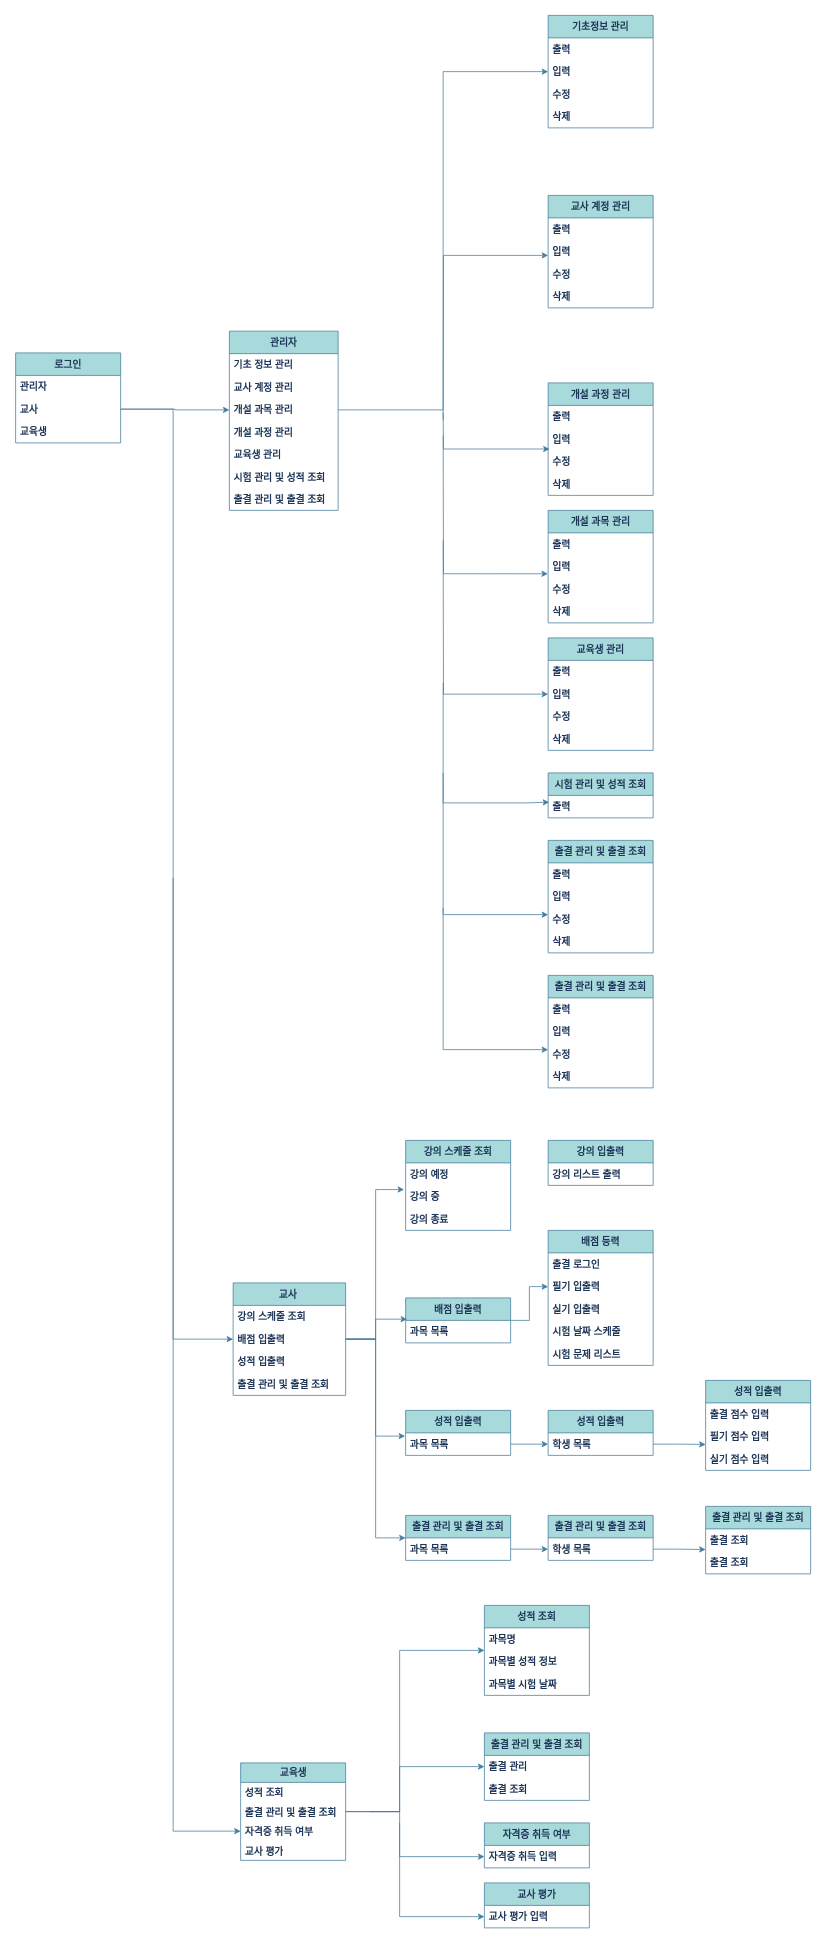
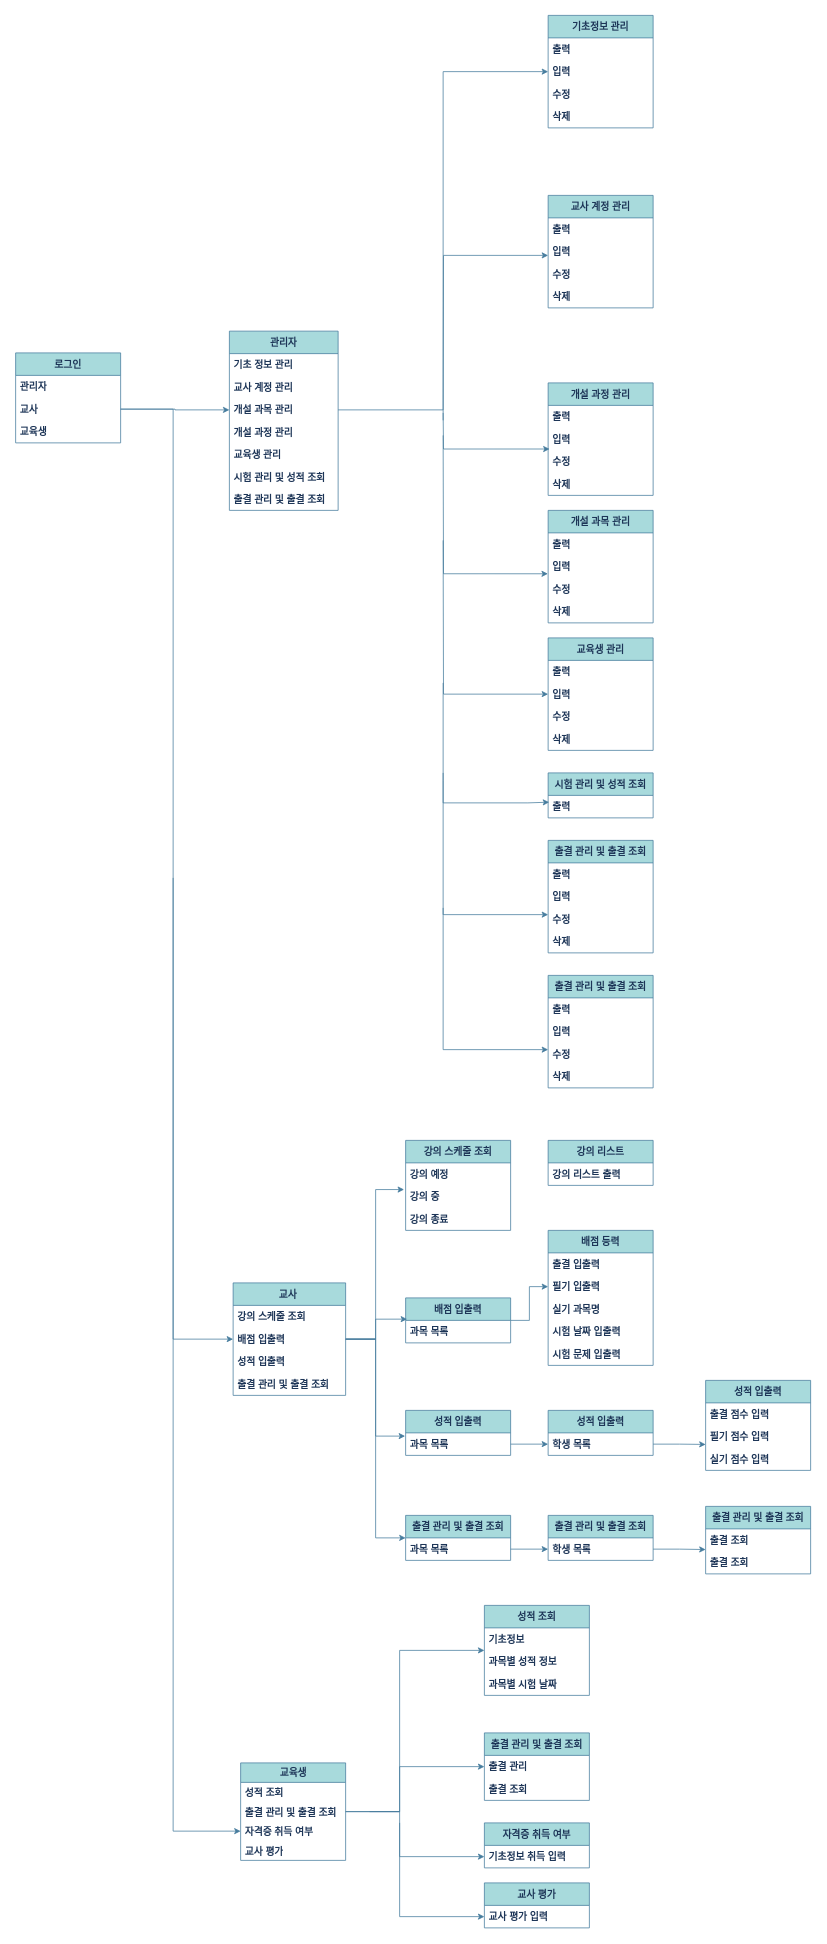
node "강의 입출력": label "강의 입출력" -> "강의 리스트"
node "출결 로그인": label "출결 로그인" -> "출결 입출력"
node "실기 입출력": label "실기 입출력" -> "실기 과목명"
node "시험 날짜 스케줄": label "시험 날짜 스케줄" -> "시험 날짜 입출력"
node "시험 문제 리스트": label "시험 문제 리스트" -> "시험 문제 입출력"
node "과목명": label "과목명" -> "기초정보"
node "자격증 취득 입력": label "자격증 취득 입력" -> "기초정보 취득 입력"
